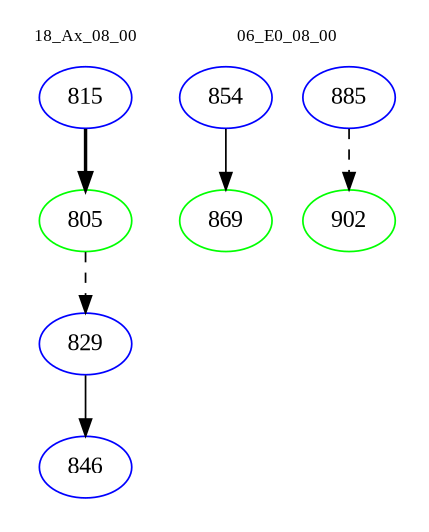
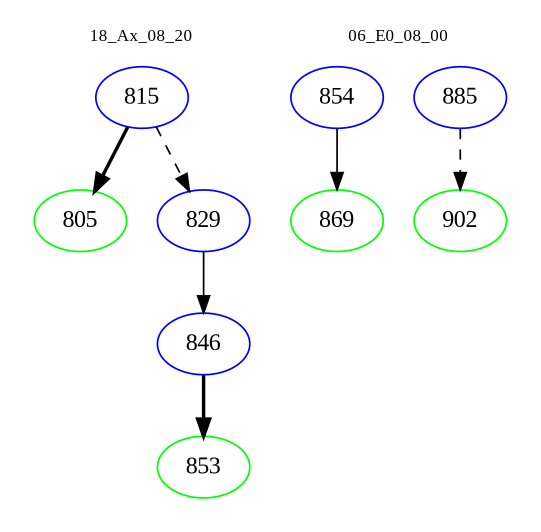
cluster "18_Ax_08_00": label "18_Ax_08_00" -> "18_Ax_08_20"
edge "805" -> "829": now "815" -> "829"
node "853": added
